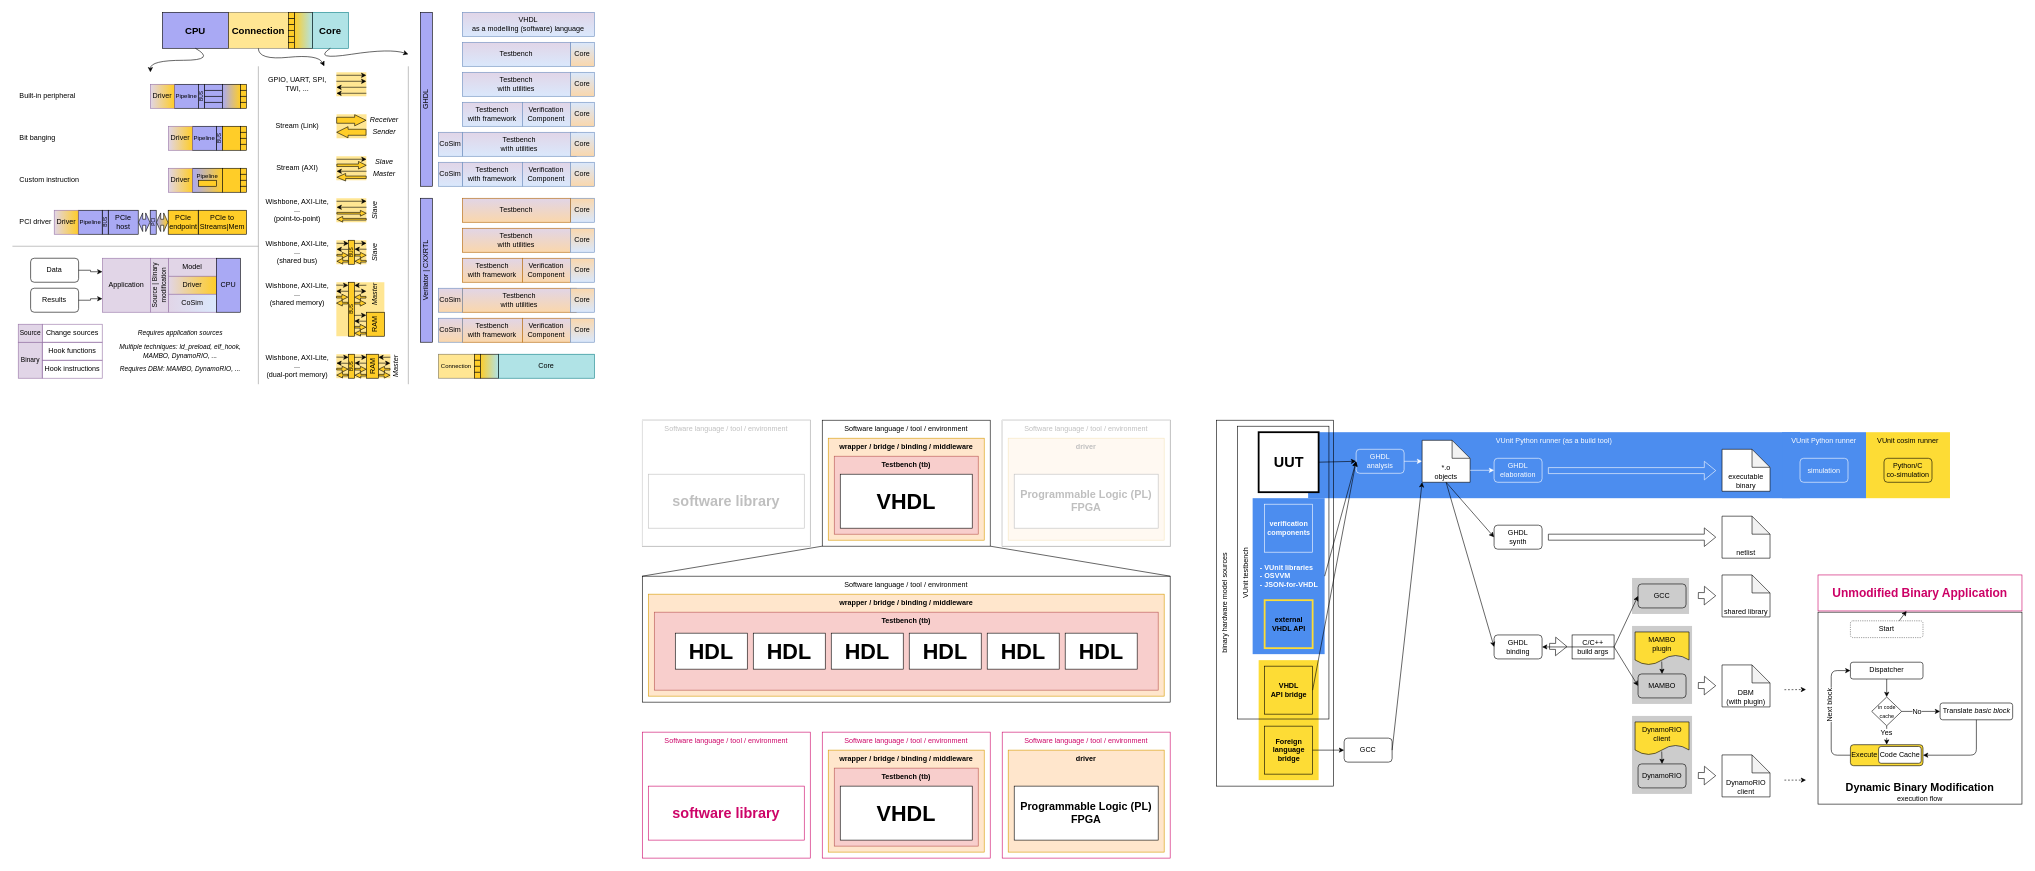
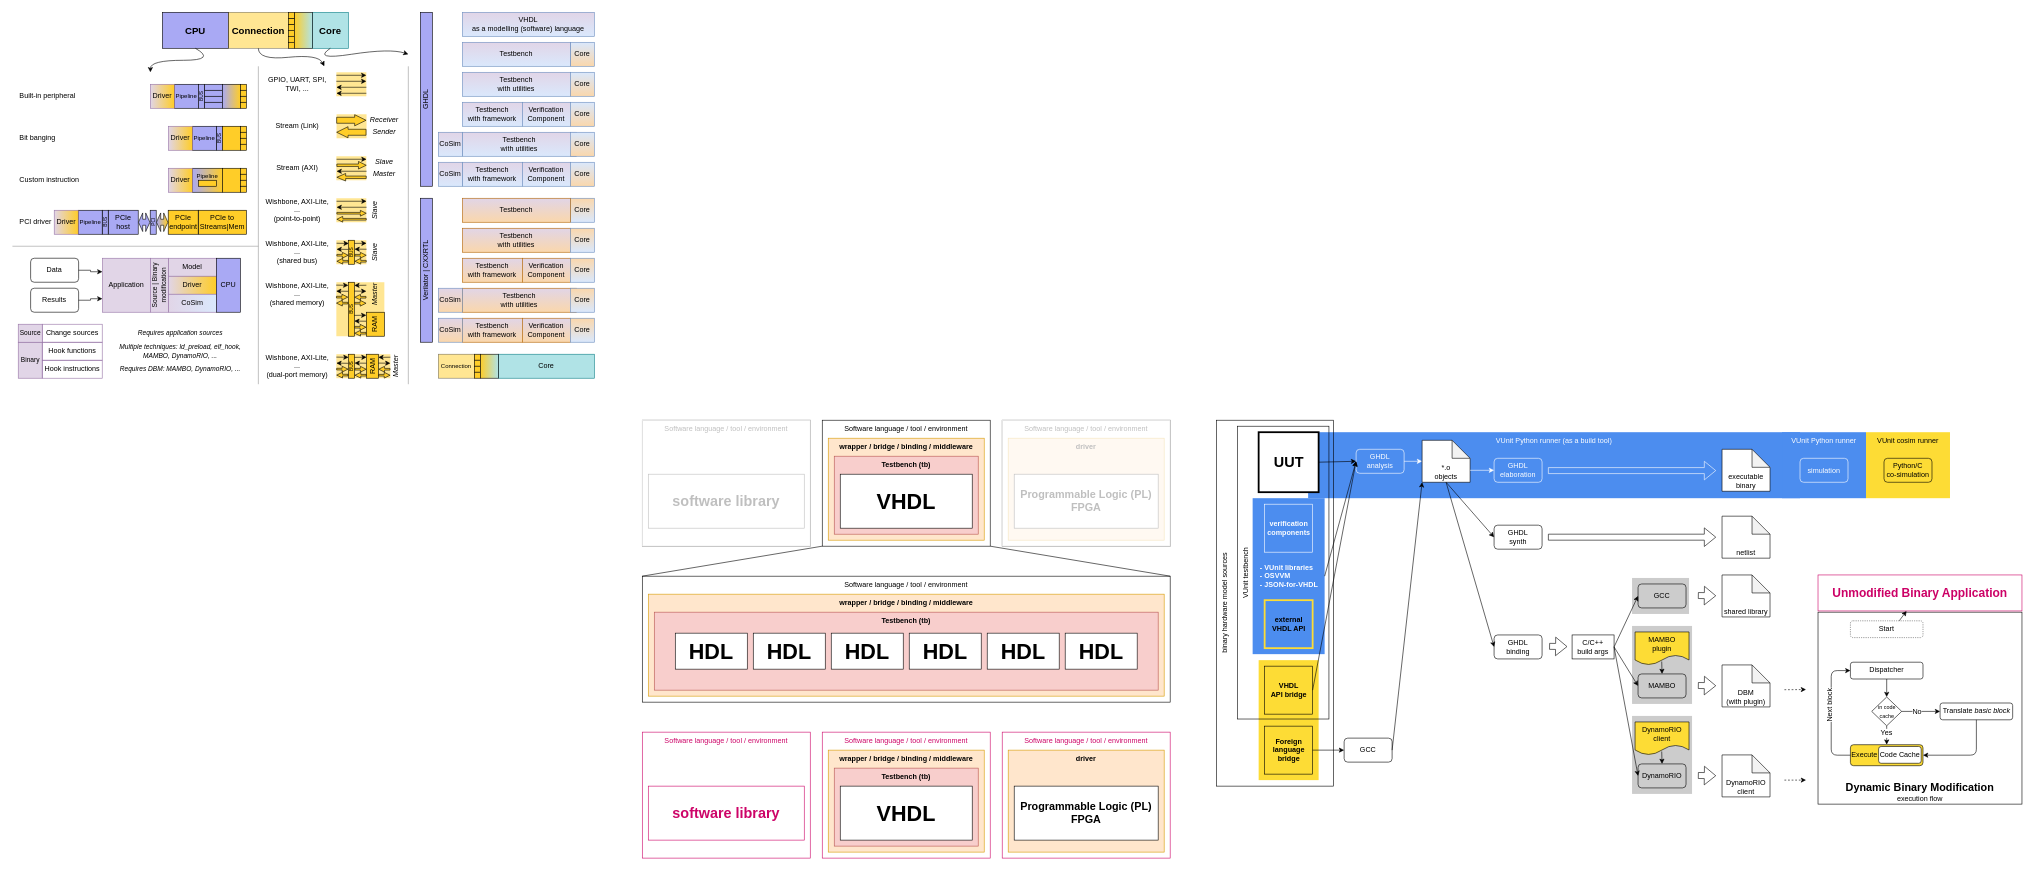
edge "C/C++ build args" -> "GHDL binding": now "C/C++ build args" -> "DynamoRIO"
